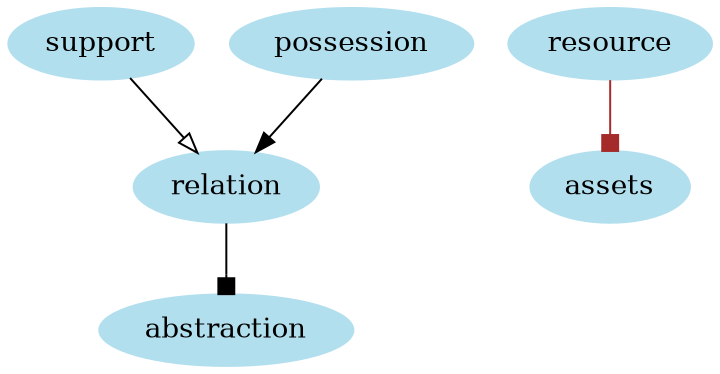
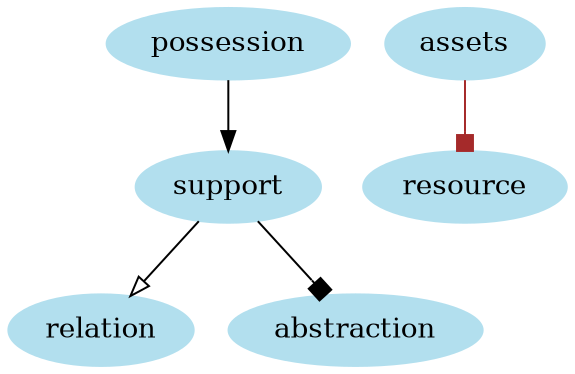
edge "resource" -> "assets": reversed
edge "possession" -> "relation": now "possession" -> "support"
edge "relation" -> "abstraction": now "support" -> "abstraction"
